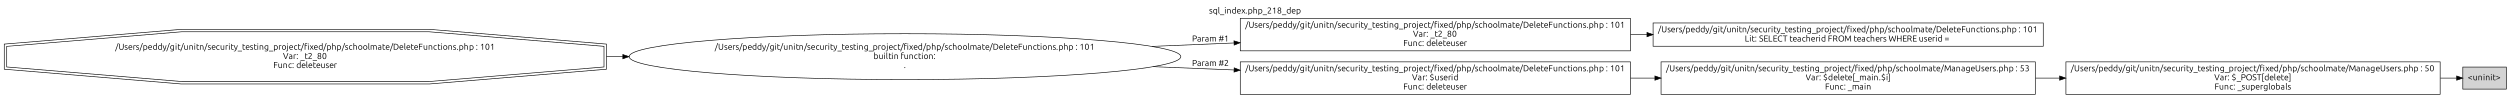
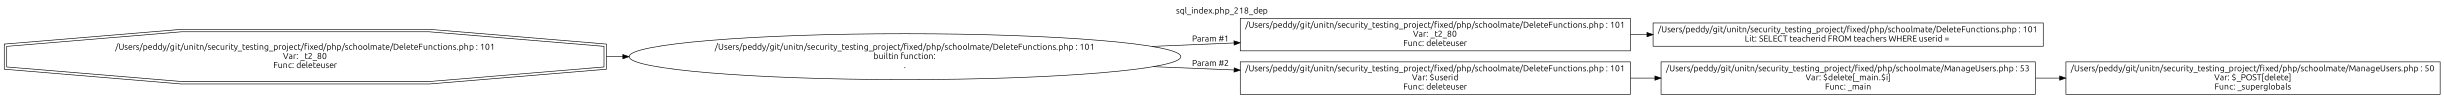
node "<uninit>": removed
